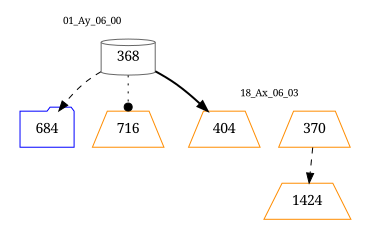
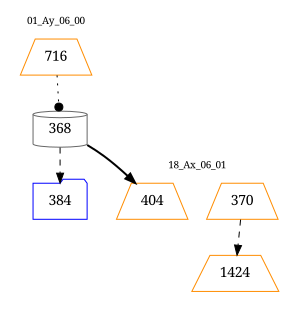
edge "368" -> "716": reversed
cluster "18_Ax_06_03": label "18_Ax_06_03" -> "18_Ax_06_01"
node "684": label "684" -> "384"
